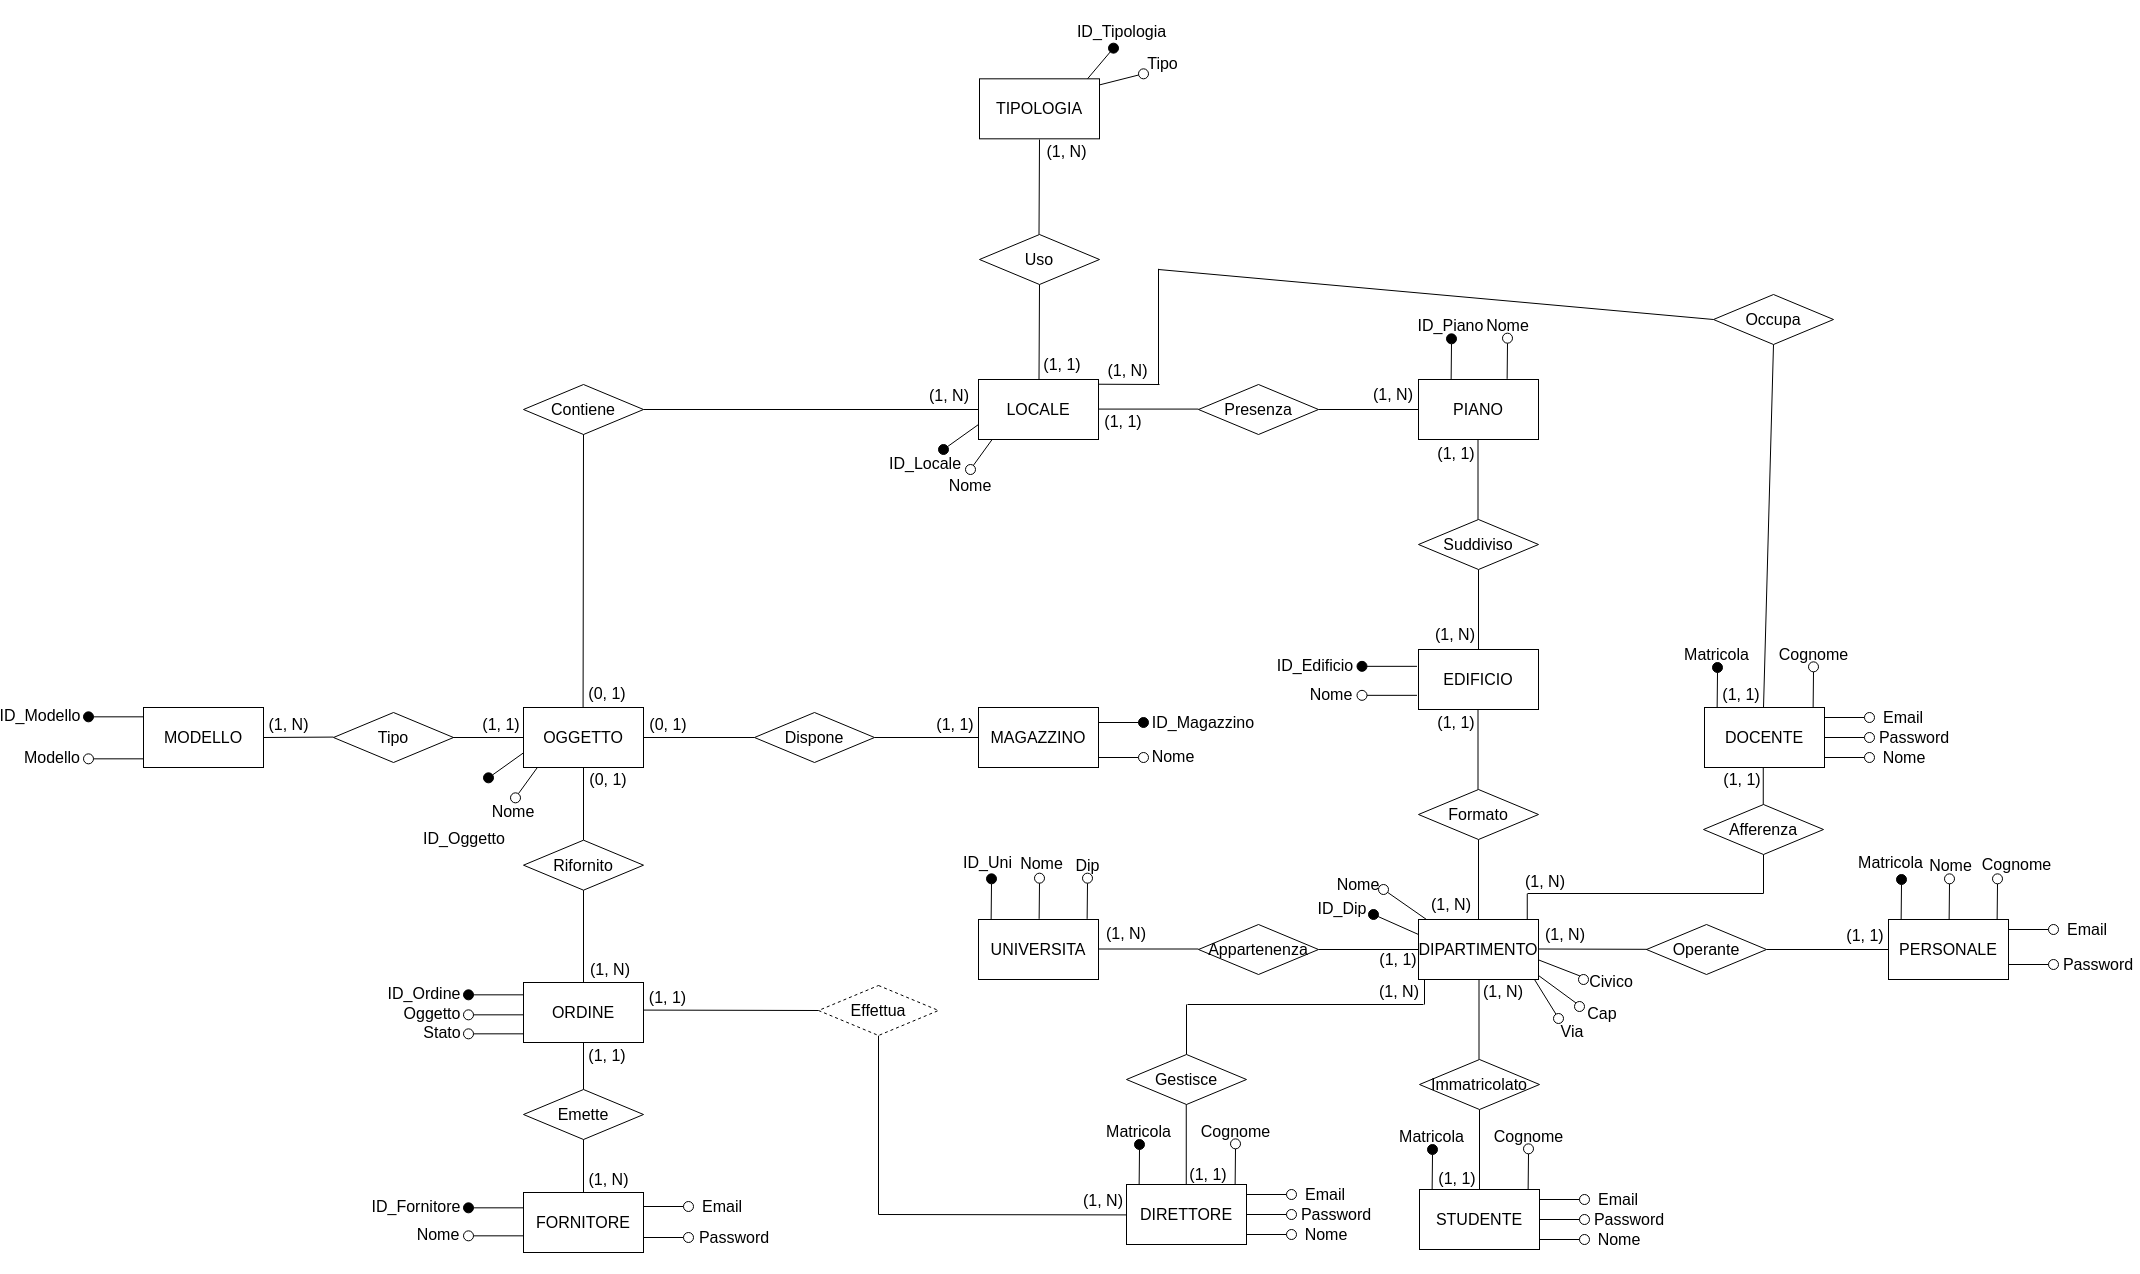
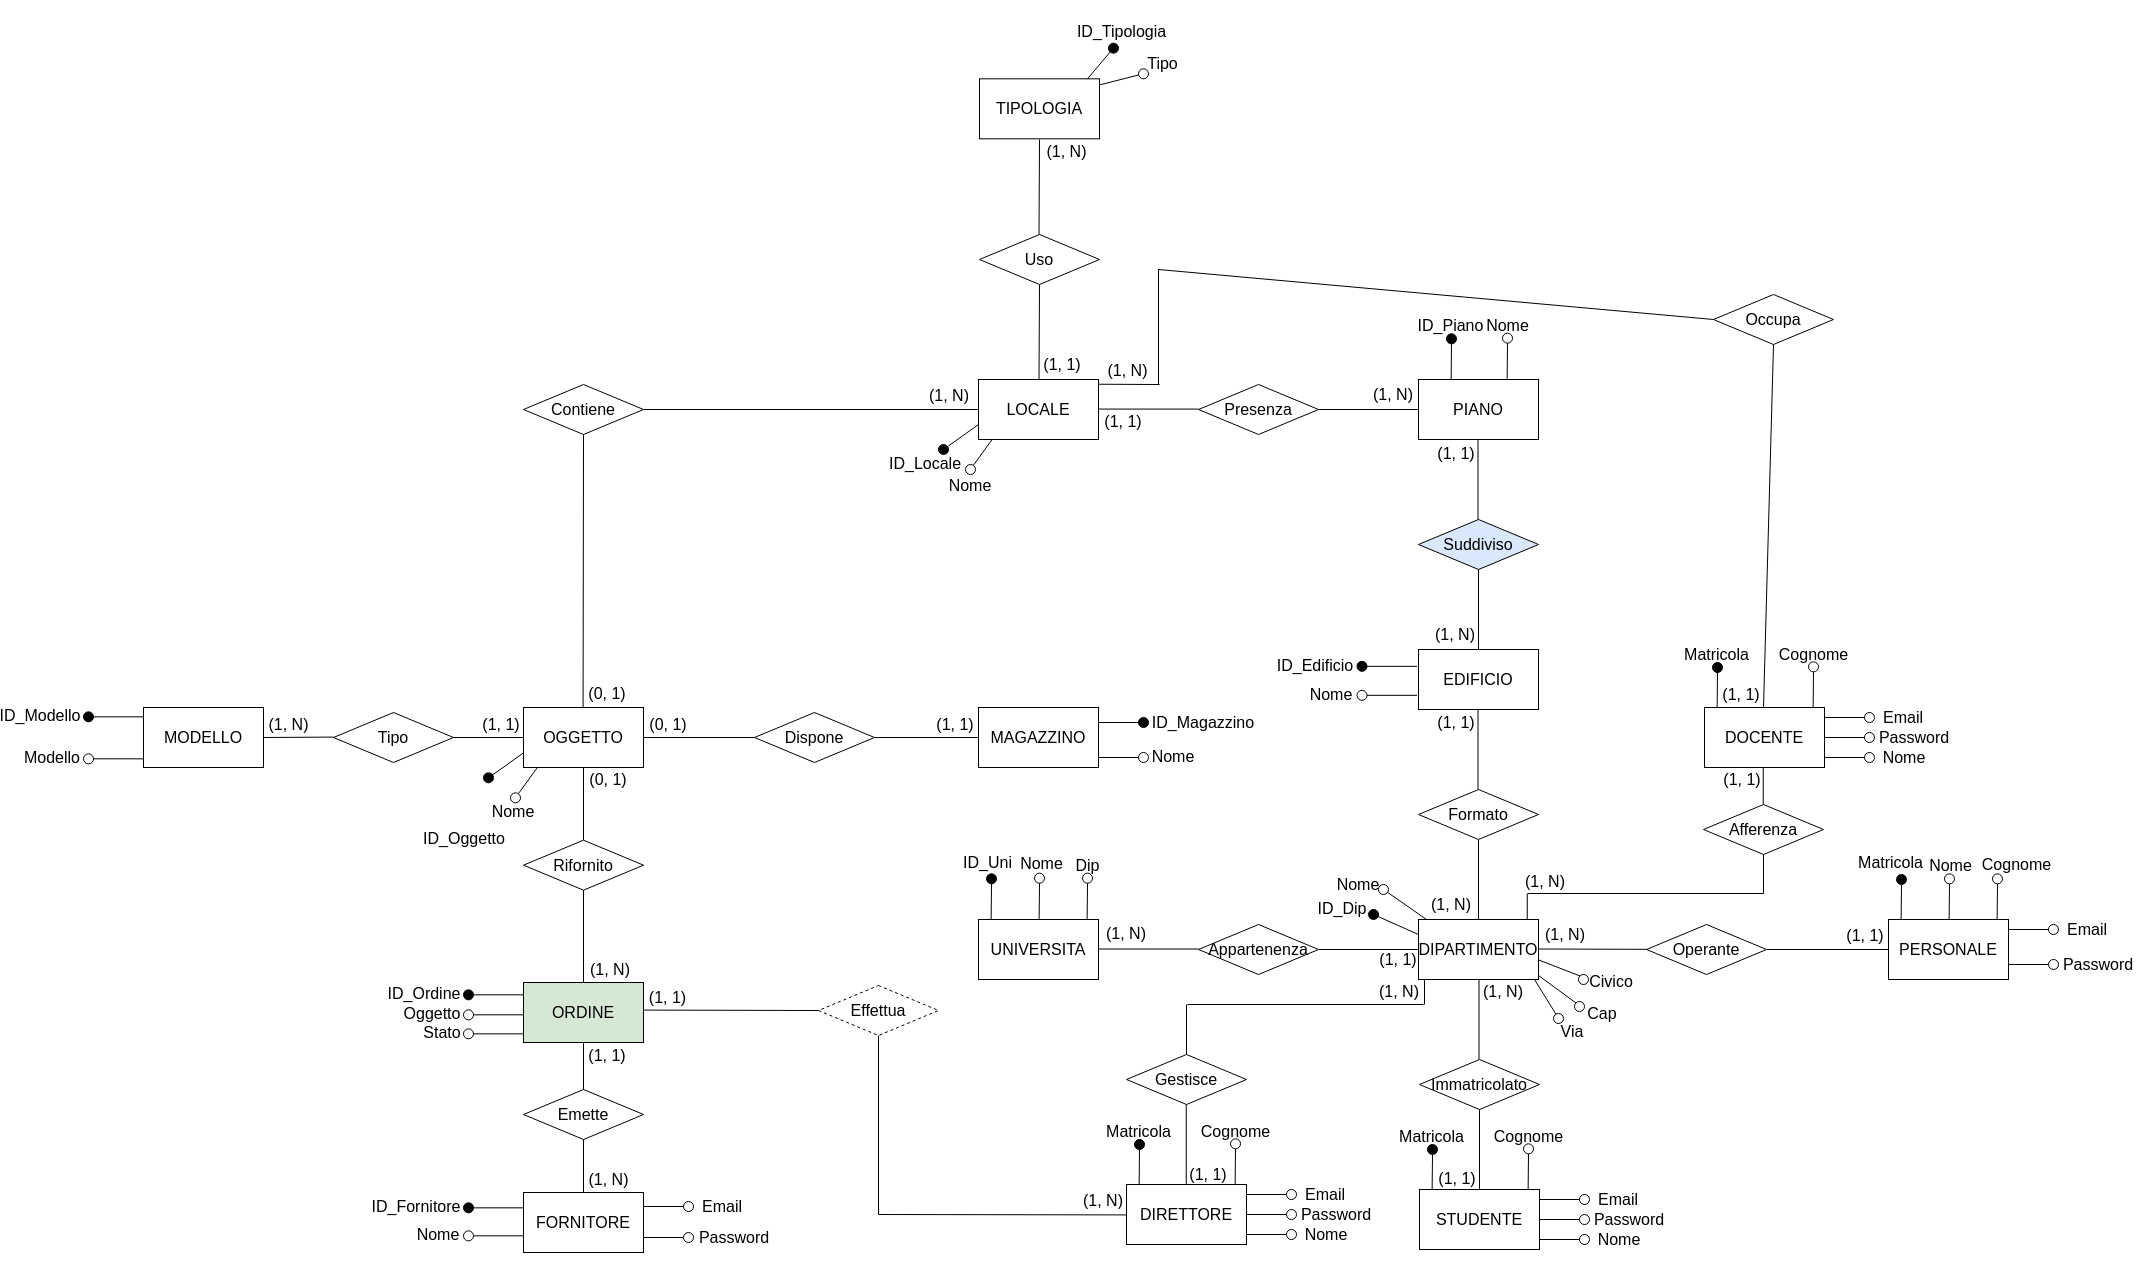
node "Suddiviso": fillcolor #ffffff -> #dae8fc
node "ORDINE": fillcolor #ffffff -> #d5e8d4
